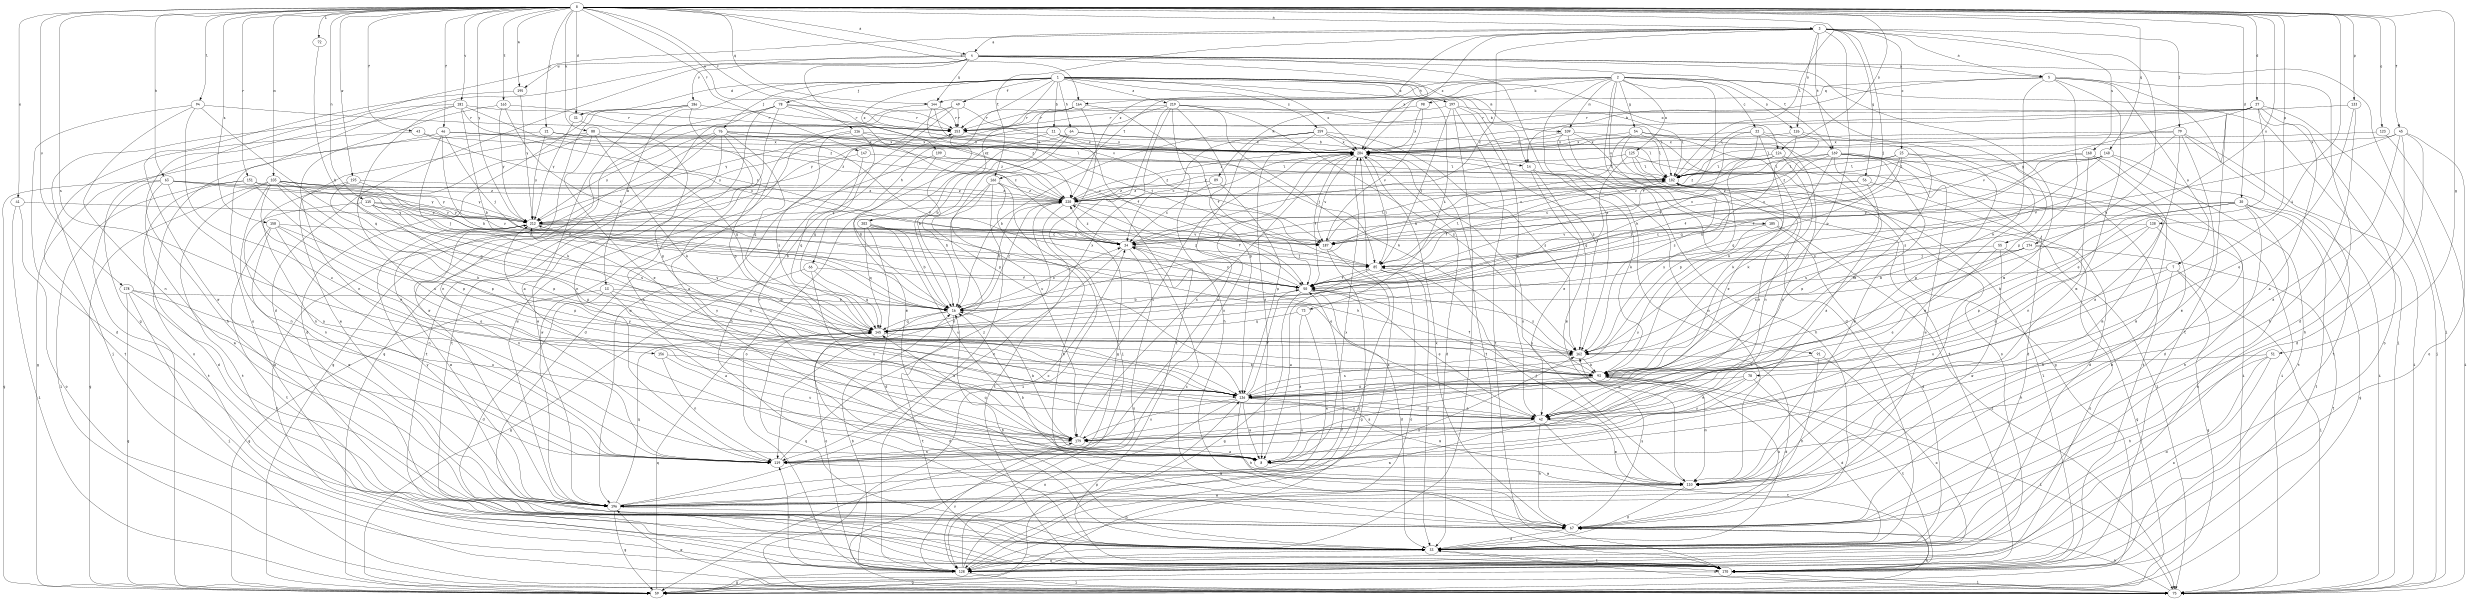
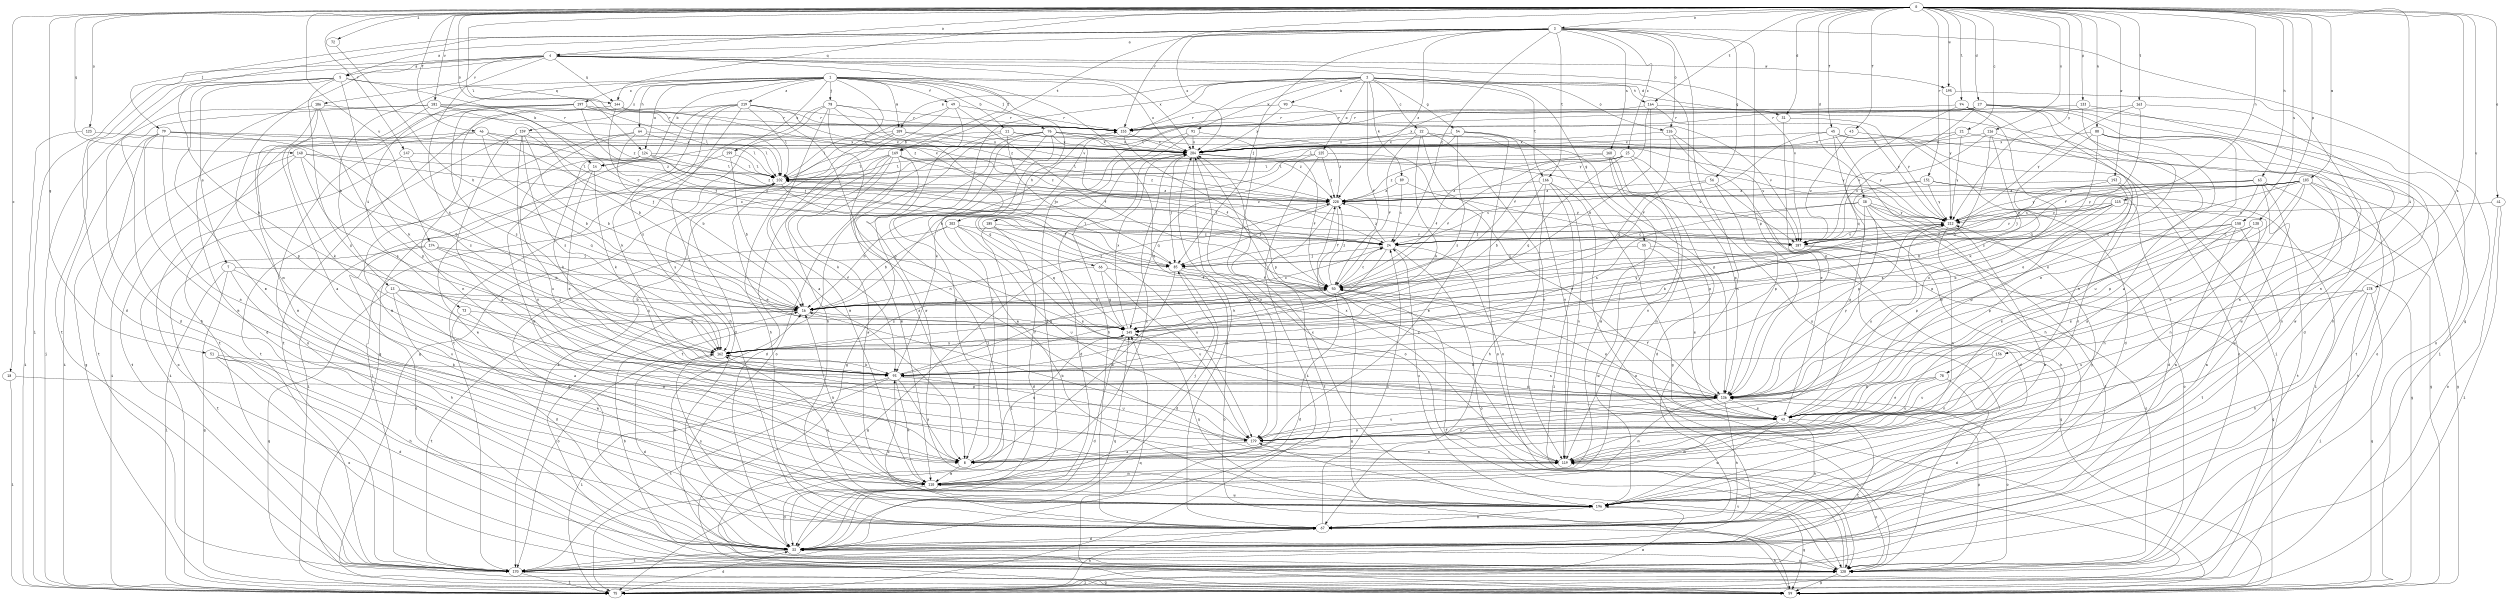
edge "3" -> "67": added, label "h"
node "18": added
edge "109" -> "170": removed, label "t"
edge "128" -> "204": now "91" -> "204"
